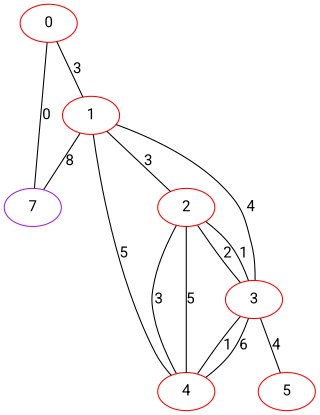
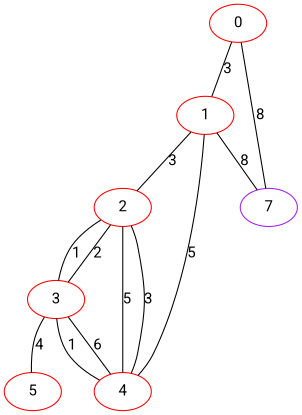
edge "0" -- "7": label "0" -> "8"
edge "1" -- "3": removed, label "4"
